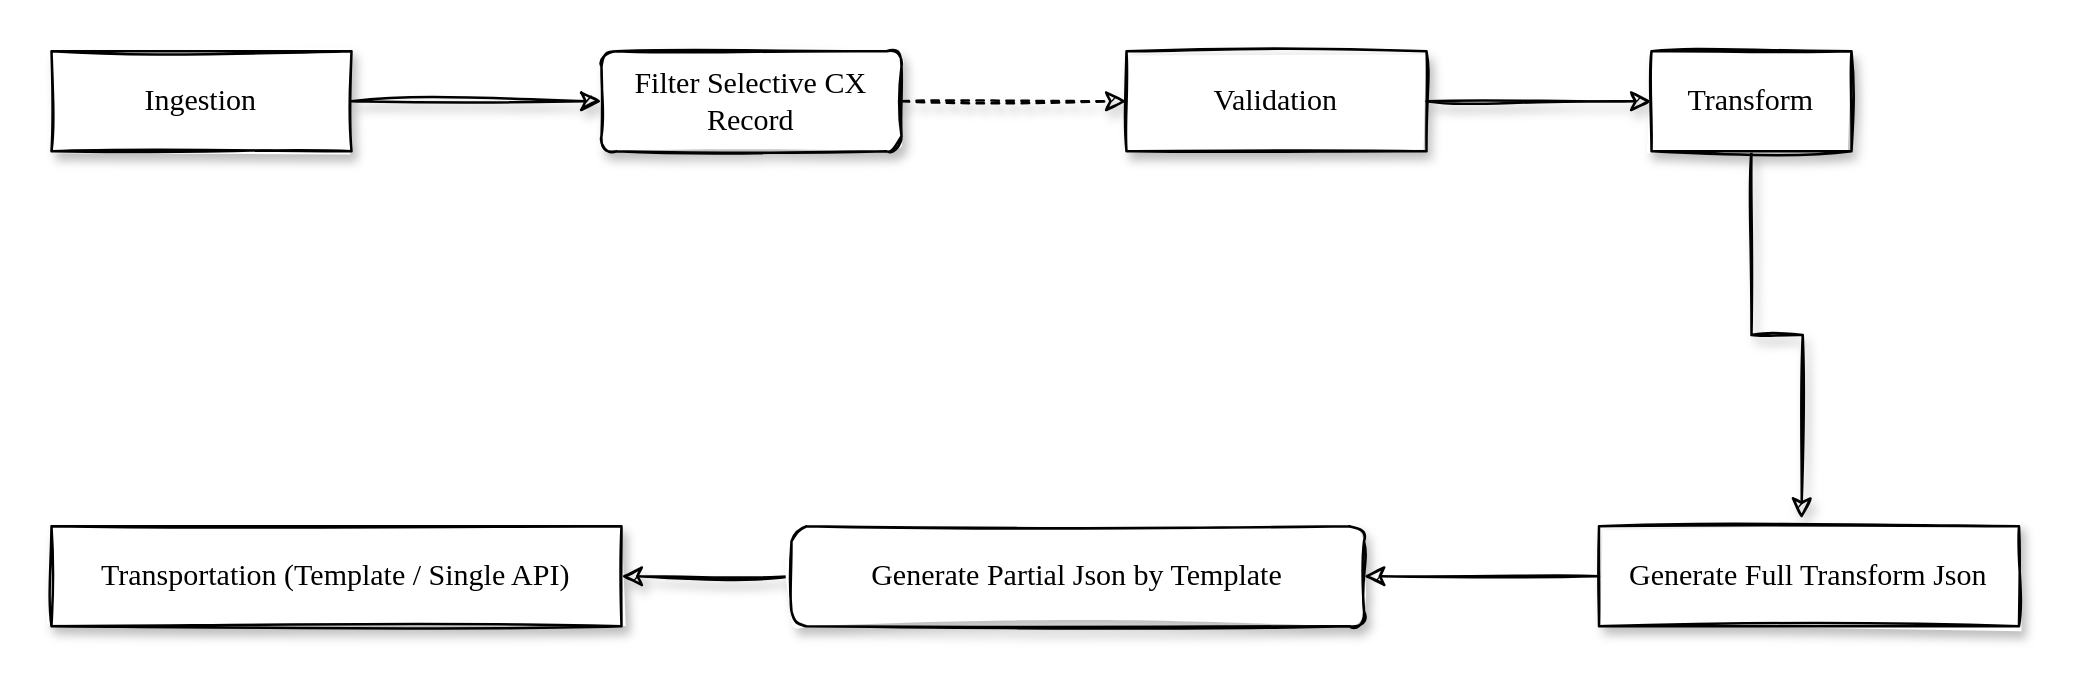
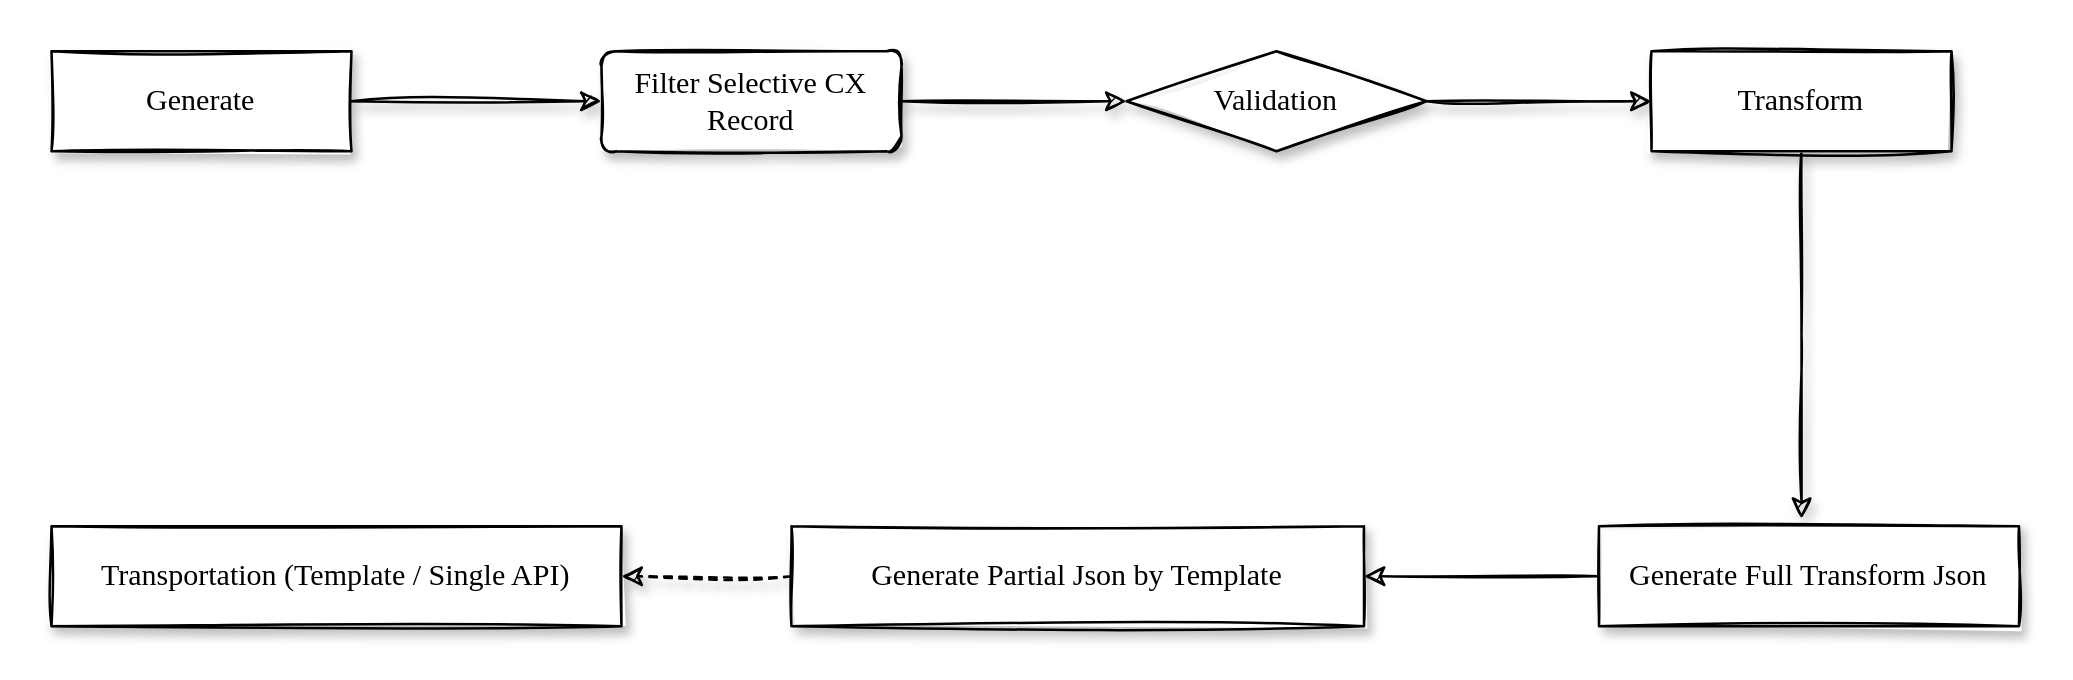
node "Ingestion": label "Ingestion" -> "Generate"
edge "Filter Selective CX Record" -> "Validation": style dashed -> solid
node "Validation": shape rectangle -> diamond
node "Transform": size 200x100 -> 300x100
edge "Generate Partial Json by Template" -> "Transportation (Template / Single API)": style solid -> dashed
node "Generate Partial Json by Template": shape rounded rectangle -> rectangle
